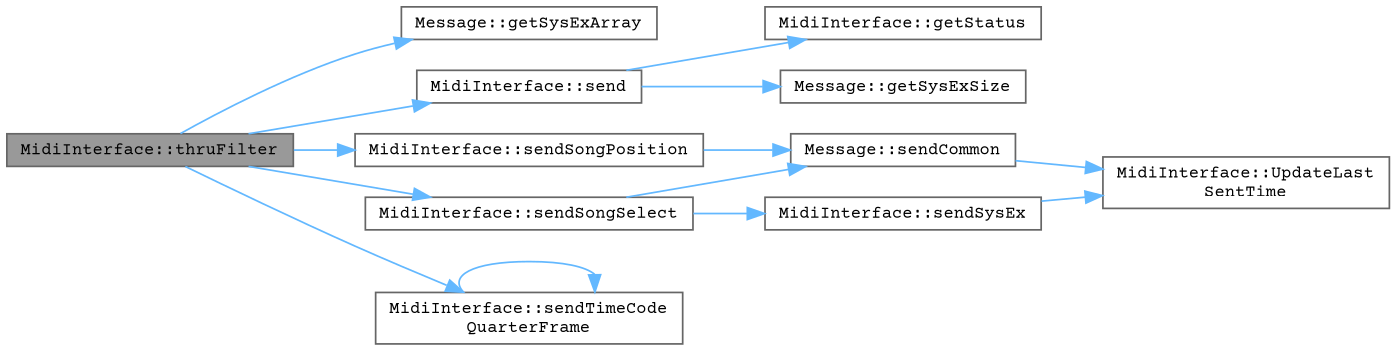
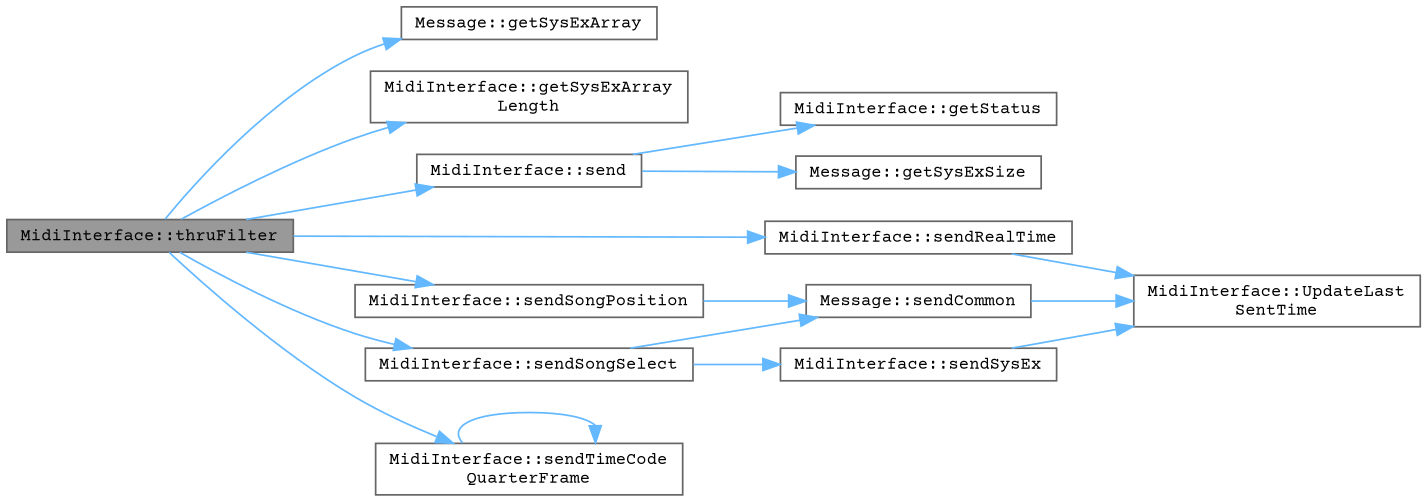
node "MidiInterface::getSysExArray Length": added
node "MidiInterface::sendRealTime": added
